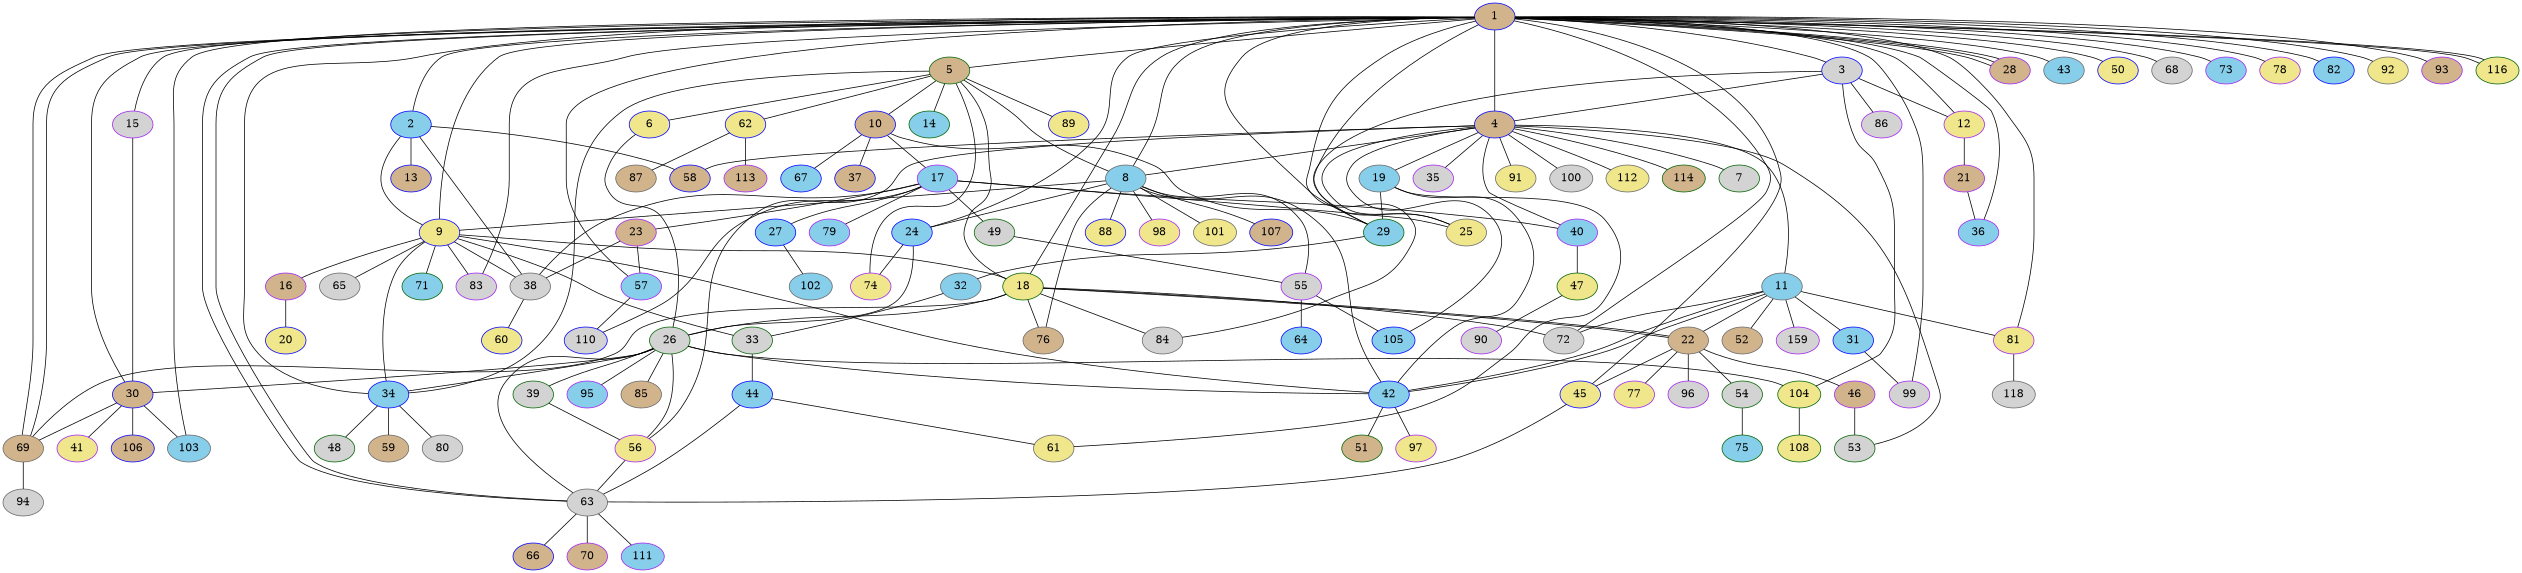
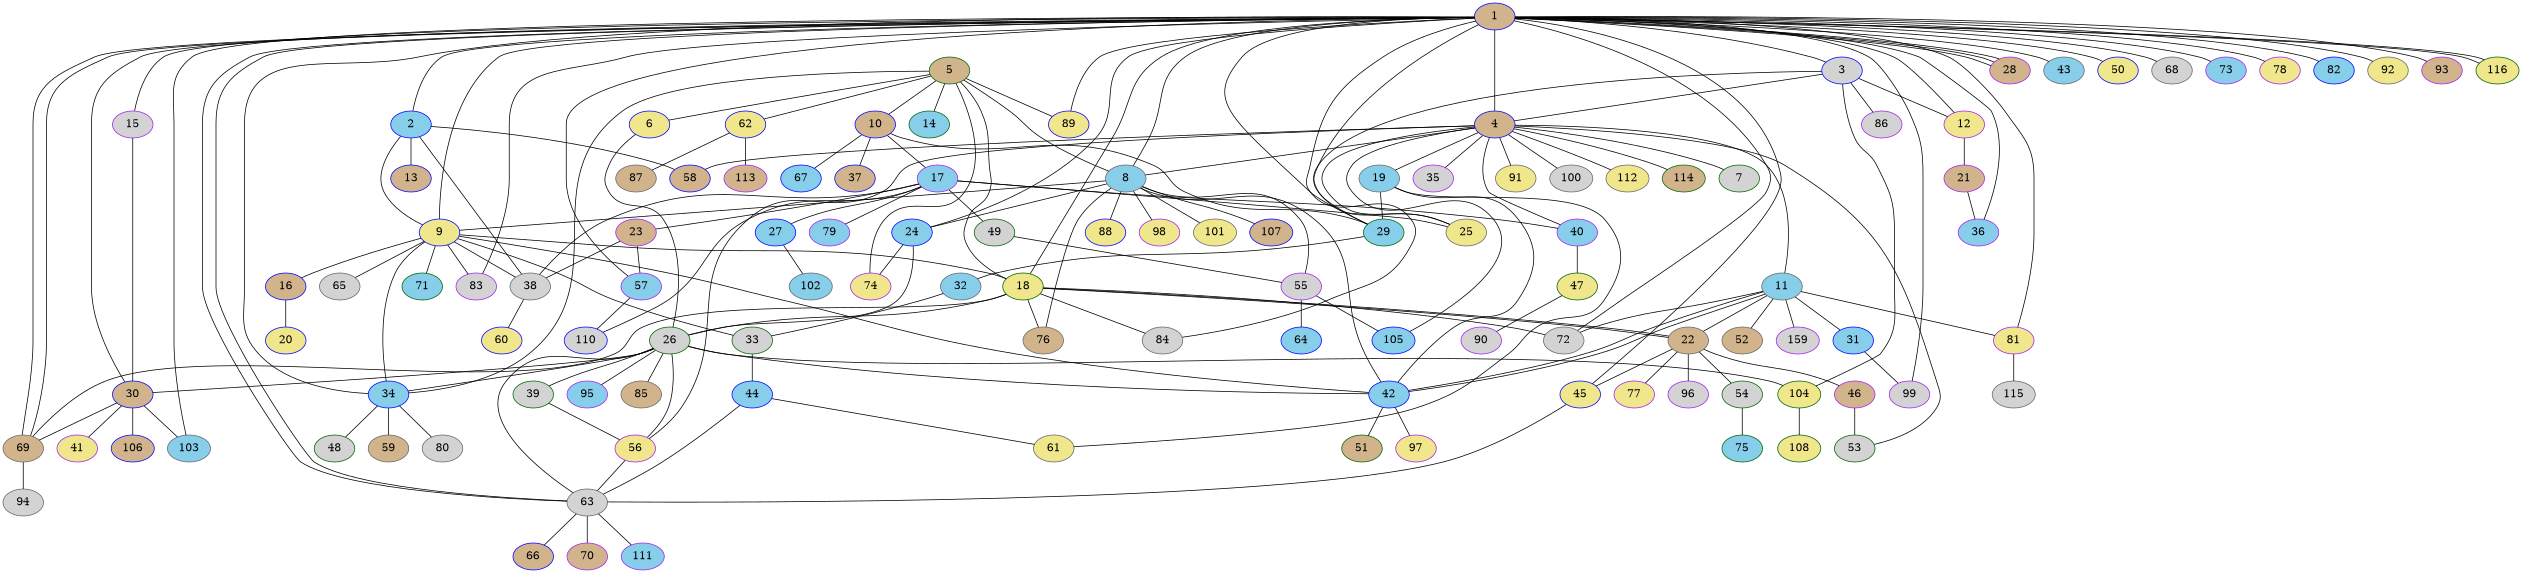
edge "1" -- "5": now "1" -- "89"
node "16": color purple -> blue
node "118": label "118" -> "115"
